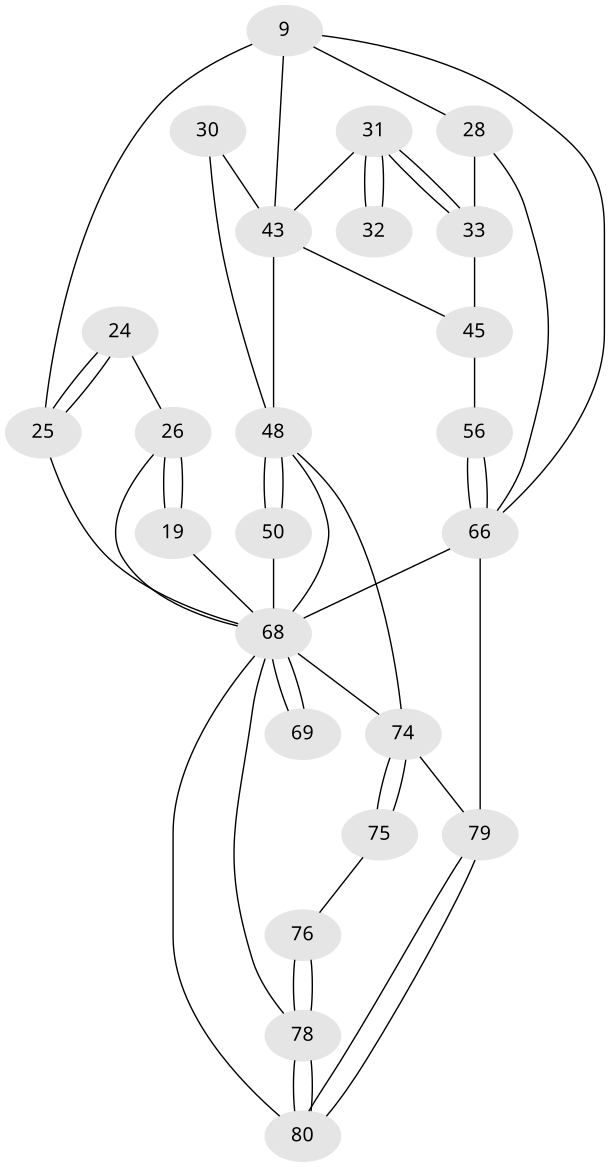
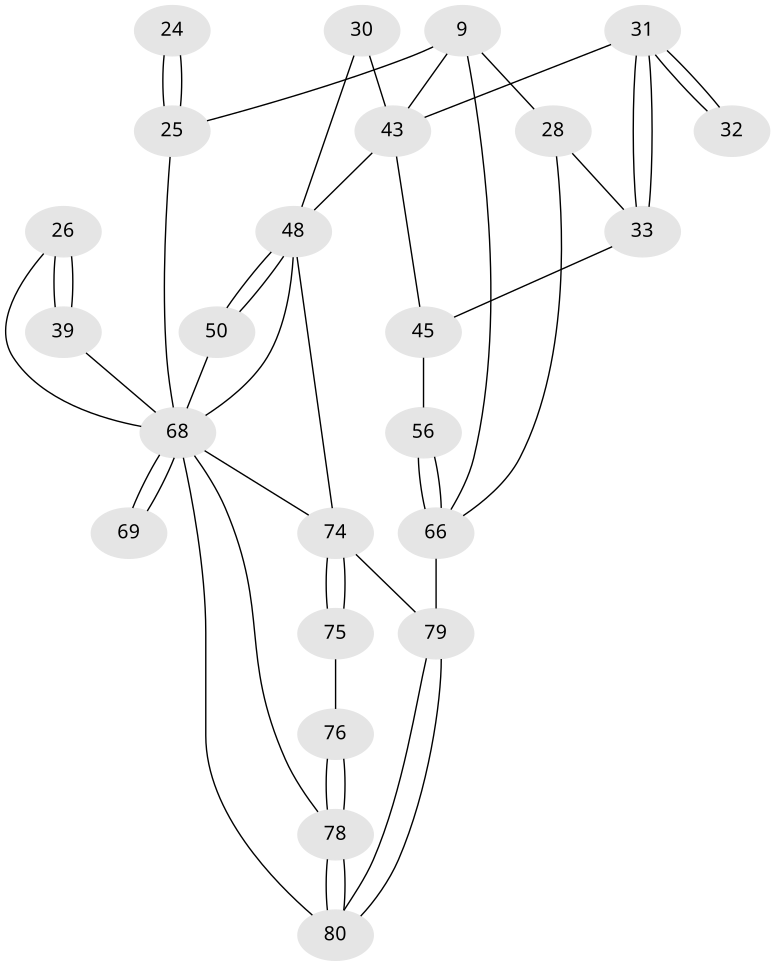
edge "24" -- "26": removed
node "19": label "19" -> "39"
edge "66" -- "68": removed
